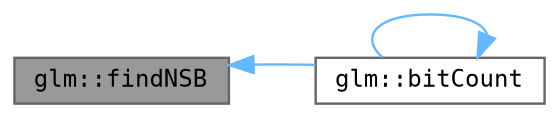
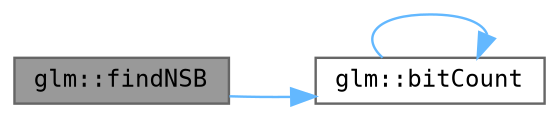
edge "glm::bitCount" -> "glm::findNSB": reversed
